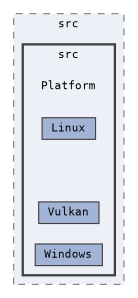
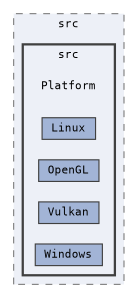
node "OpenGL": added
